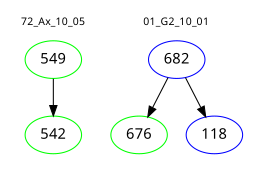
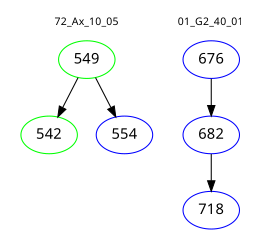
cluster "01_G2_10_01": label "01_G2_10_01" -> "01_G2_40_01"
edge "682" -> "676": reversed
node "554": added
node "676": color green -> blue
node "118": label "118" -> "718"
